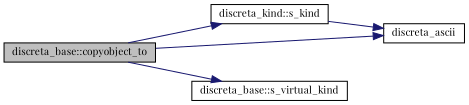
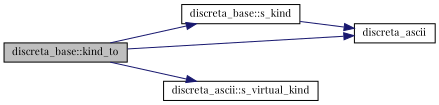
node "discreta_kind::s_kind": label "discreta_kind::s_kind" -> "discreta_base::s_kind"
node "discreta_base::copyobject_to": label "discreta_base::copyobject_to" -> "discreta_base::kind_to"
node "discreta_base::s_virtual_kind": label "discreta_base::s_virtual_kind" -> "discreta_ascii::s_virtual_kind"
